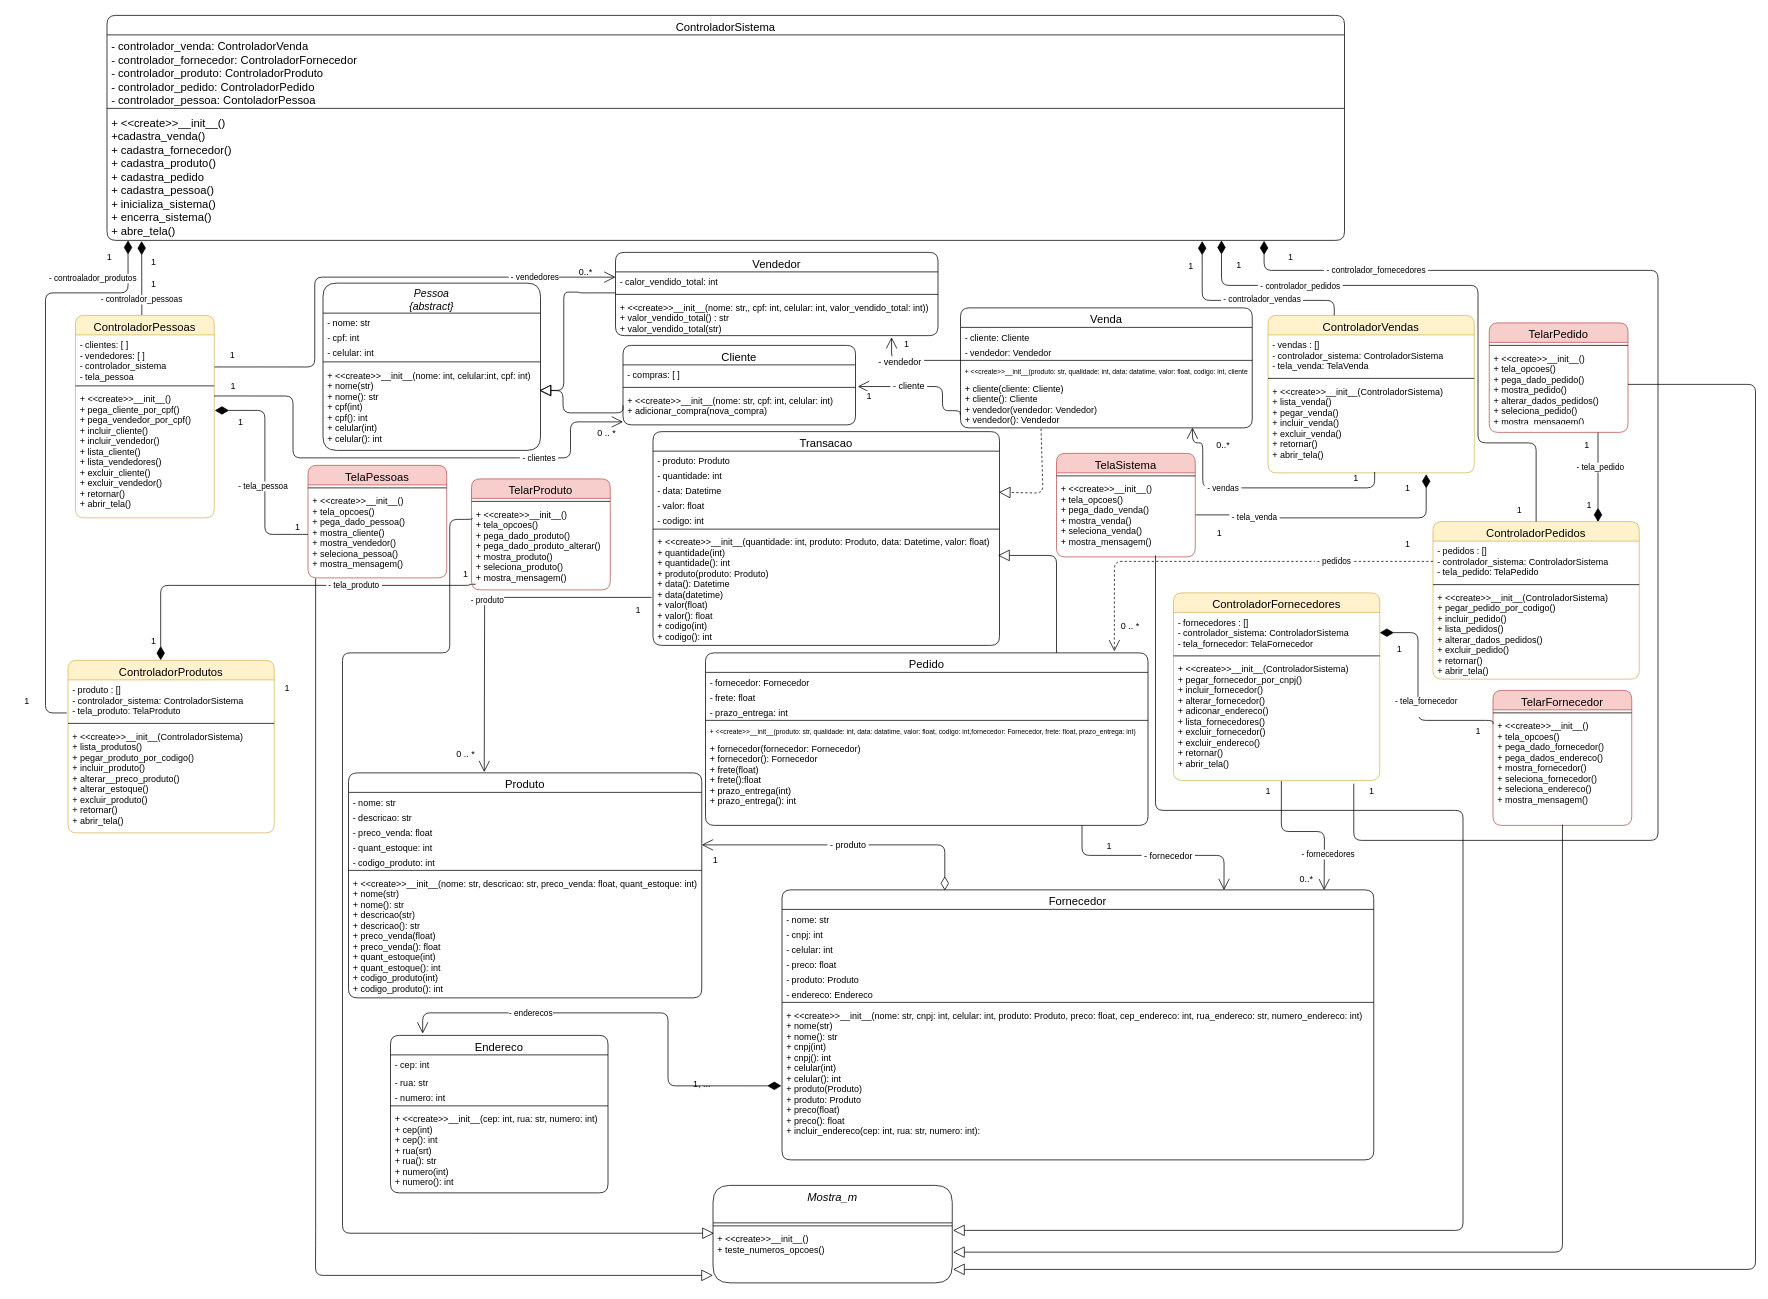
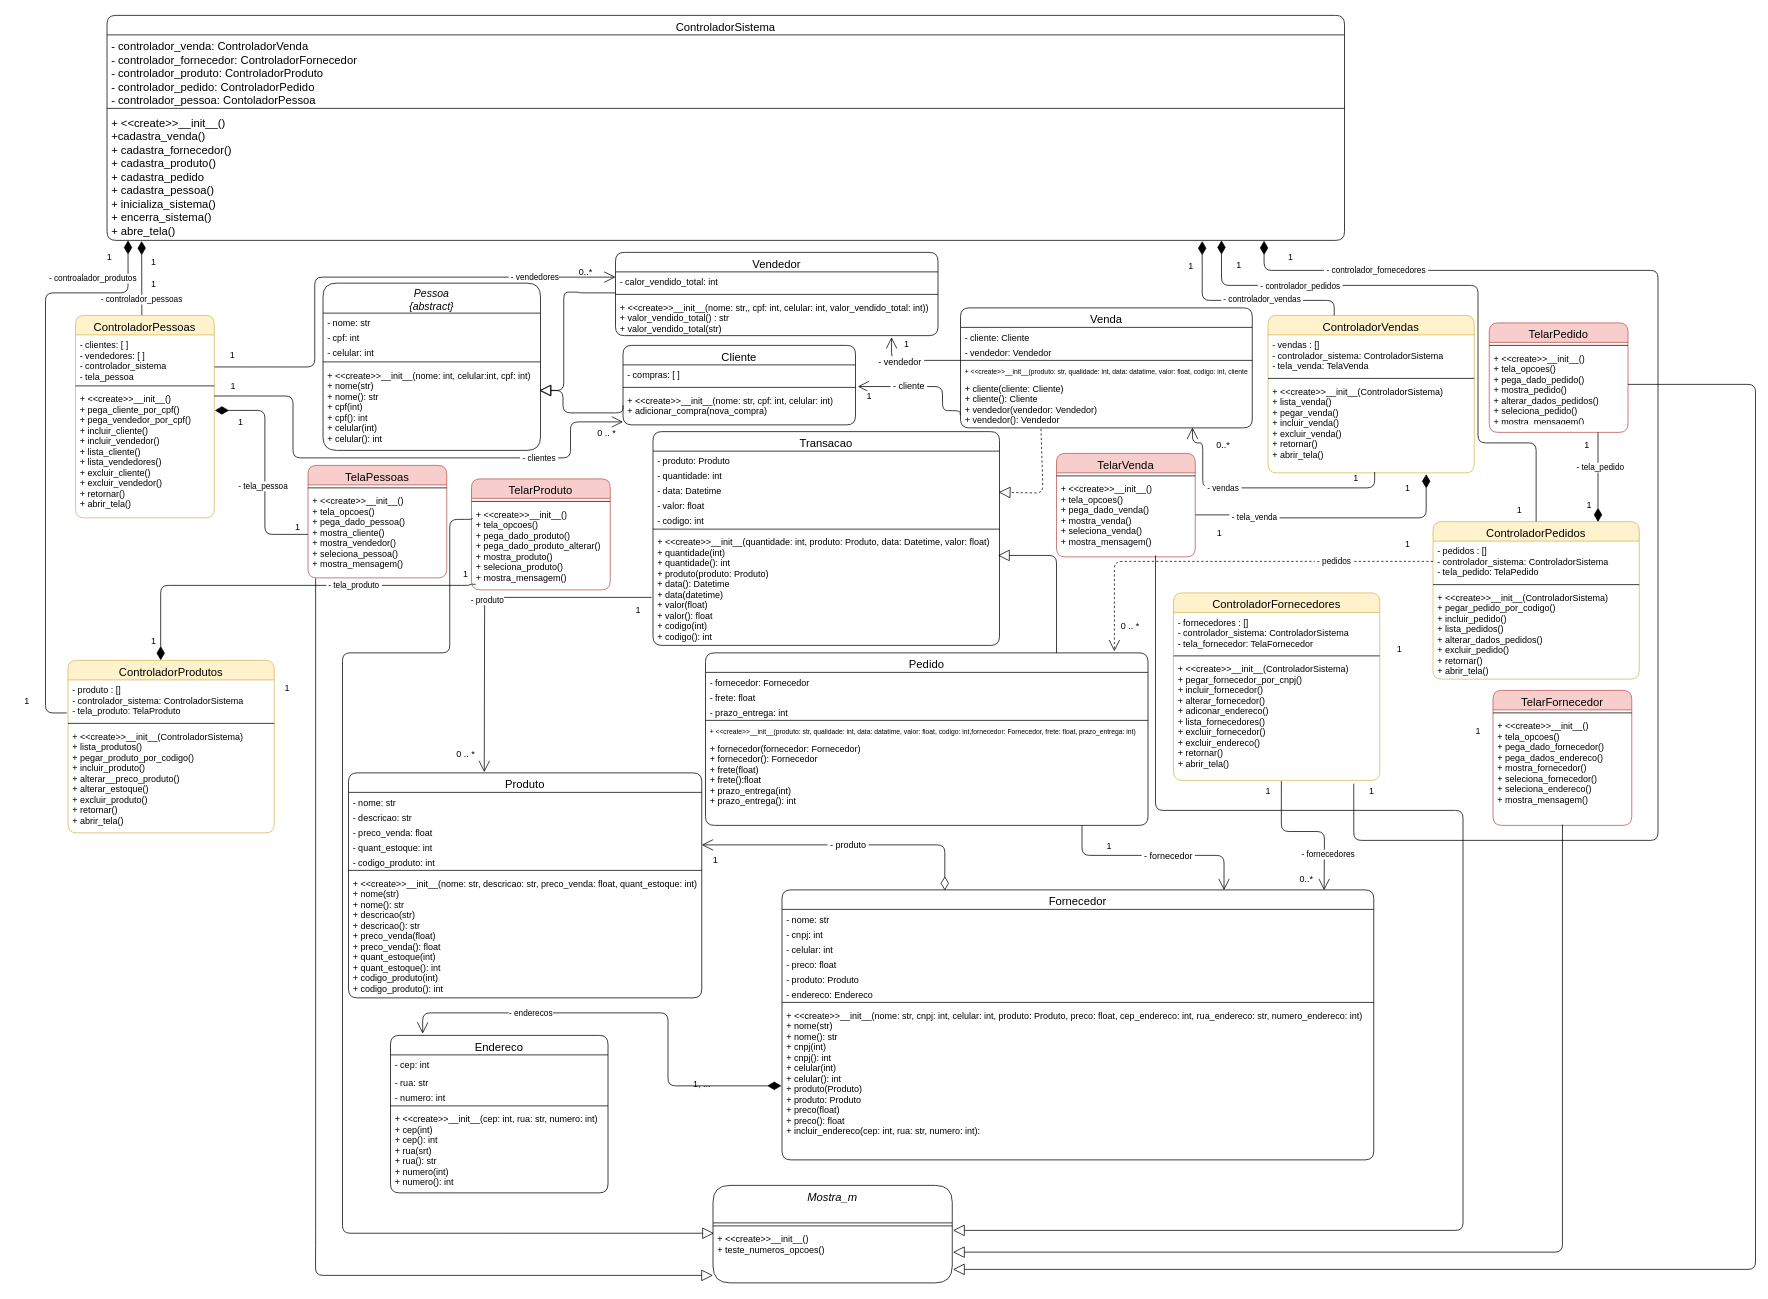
node "TelaSistema": label "TelaSistema" -> "TelarVenda"
edge "TelarFornecedor" -> "- fornecedores : [] - controlador_sistema: ControladorSistema - tela_fornecedor: TelaFornecedor": removed, label "- tela_fornecedor"
